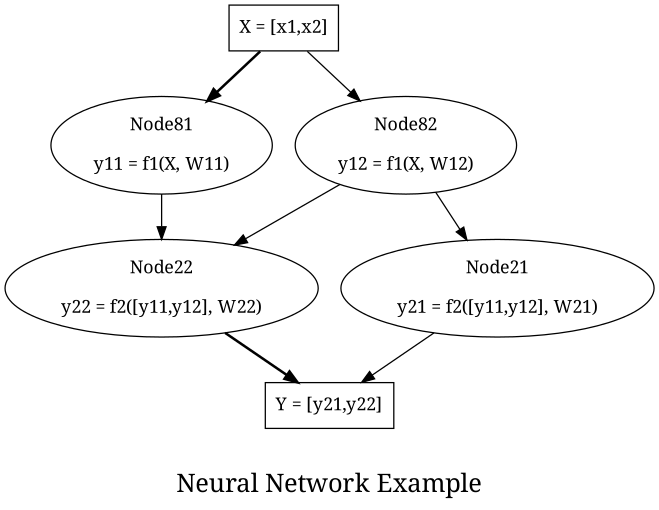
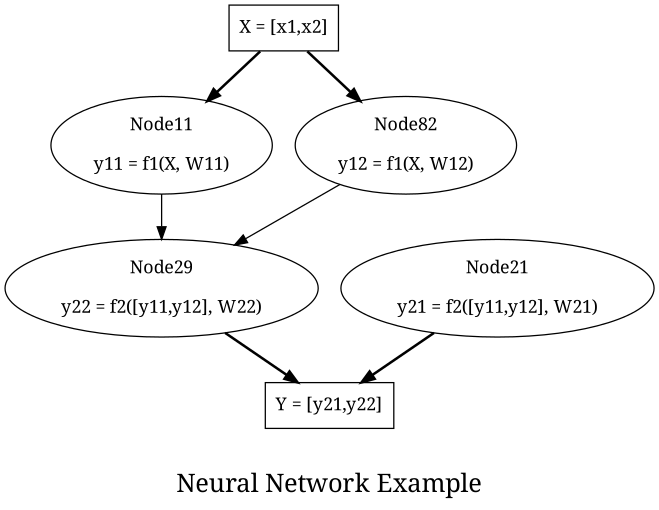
edge "X = [x1,x2]" -> "Node82 y12 = f1(X, W12)": style solid -> bold
node "Node81 y11 = f1(X, W11)": label "Node81 y11 = f1(X, W11)" -> "Node11 y11 = f1(X, W11)"
edge "Node82 y12 = f1(X, W12)" -> "Node21 y21 = f2([y11,y12], W21)": removed
node "Node22 y22 = f2([y11,y12], W22)": label "Node22 y22 = f2([y11,y12], W22)" -> "Node29 y22 = f2([y11,y12], W22)"
edge "Node21 y21 = f2([y11,y12], W21)" -> "Y = [y21,y22]": style solid -> bold
